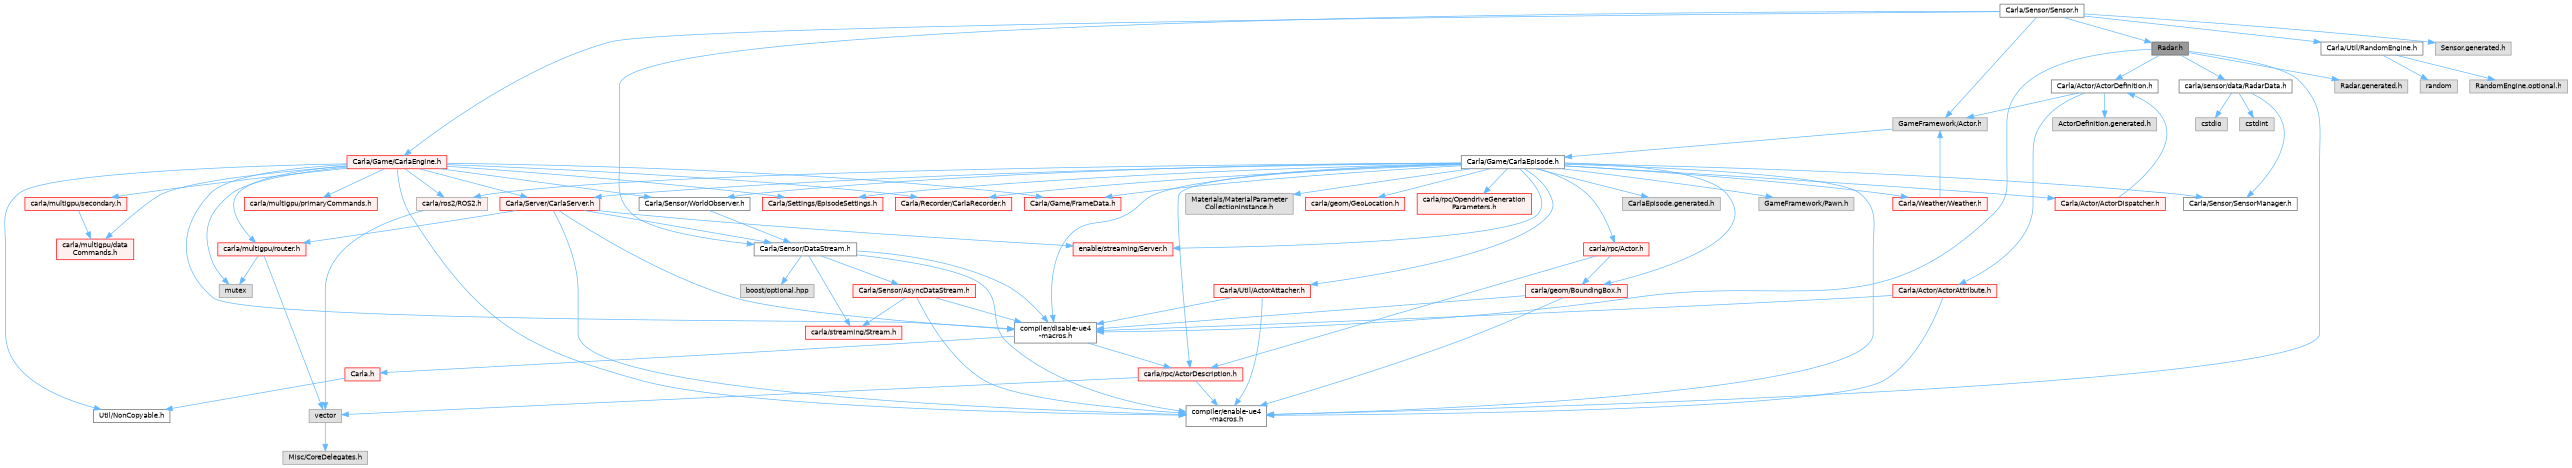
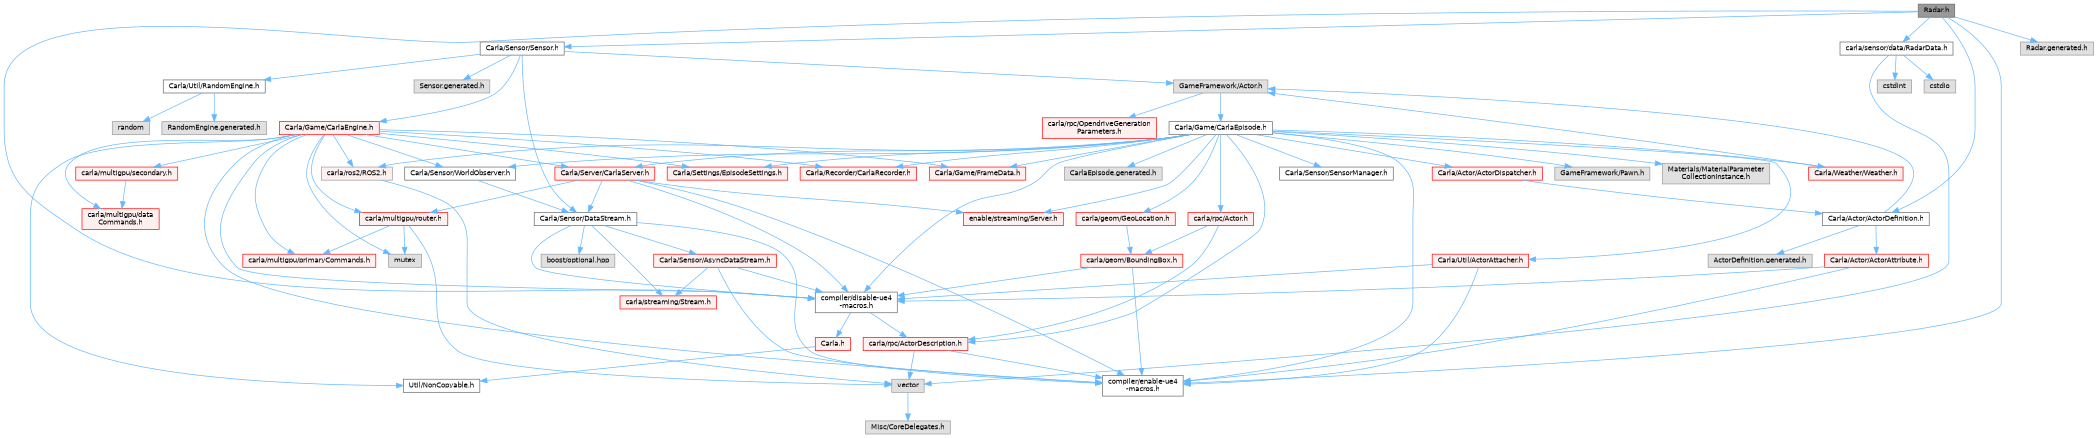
edge "Carla/Sensor/Sensor.h" -> "Radar.h": reversed
node "RandomEngine.optional.h": label "RandomEngine.optional.h" -> "RandomEngine.generated.h"
edge "carla/sensor/data/RadarData.h" -> "Carla/Sensor/SensorManager.h": now "carla/sensor/data/RadarData.h" -> "vector"
edge "Carla/Game/CarlaEpisode.h" -> "carla/rpc/OpendriveGeneration Parameters.h": now "GameFramework/Actor.h" -> "carla/rpc/OpendriveGeneration Parameters.h"
edge "Carla/Game/CarlaEpisode.h" -> "carla/geom/BoundingBox.h": now "carla/geom/GeoLocation.h" -> "carla/geom/BoundingBox.h"
edge "carla/multigpu/router.h" -> "carla/multigpu/primaryCommands.h": added
